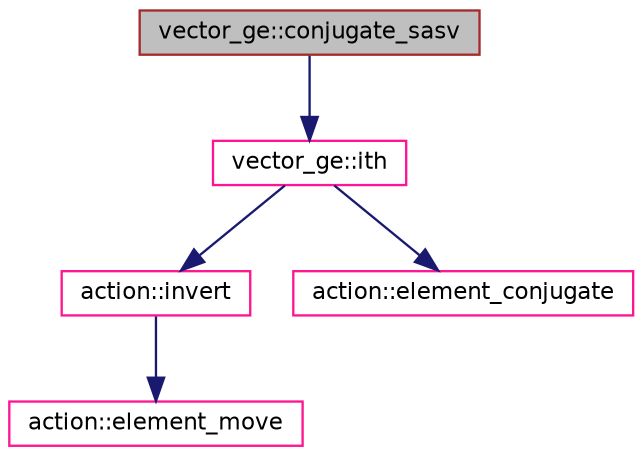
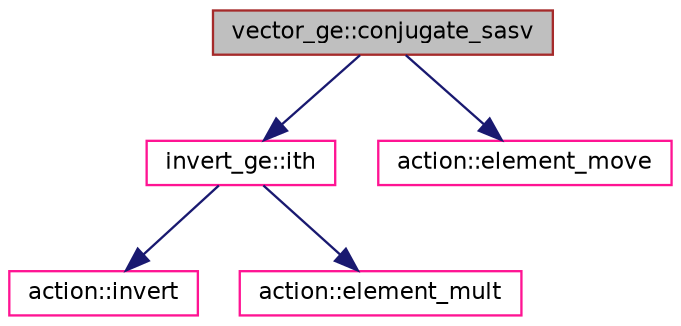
node "vector_ge::ith": label "vector_ge::ith" -> "invert_ge::ith"
node "action::element_conjugate": label "action::element_conjugate" -> "action::element_mult"
edge "action::invert" -> "action::element_move": now "vector_ge::conjugate_sasv" -> "action::element_move"
